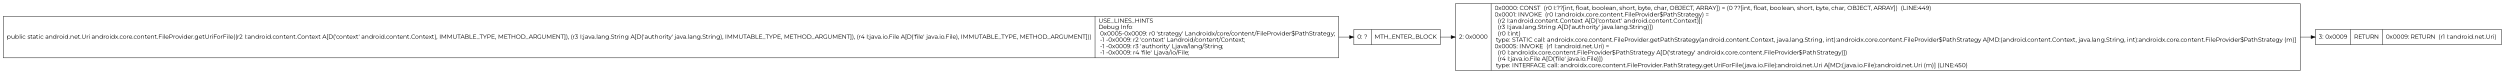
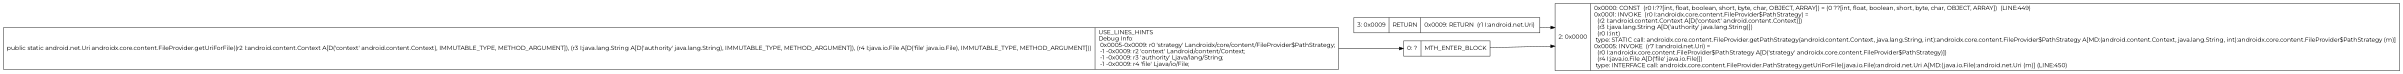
edge "2: 0x0000" -> "3: 0x0009": reversed
node "2: 0x0000": text "0x0005: INVOKE  (r1 I:android.net.Uri) =" -> "0x0005: INVOKE  (r7 I:android.net.Uri) ="
